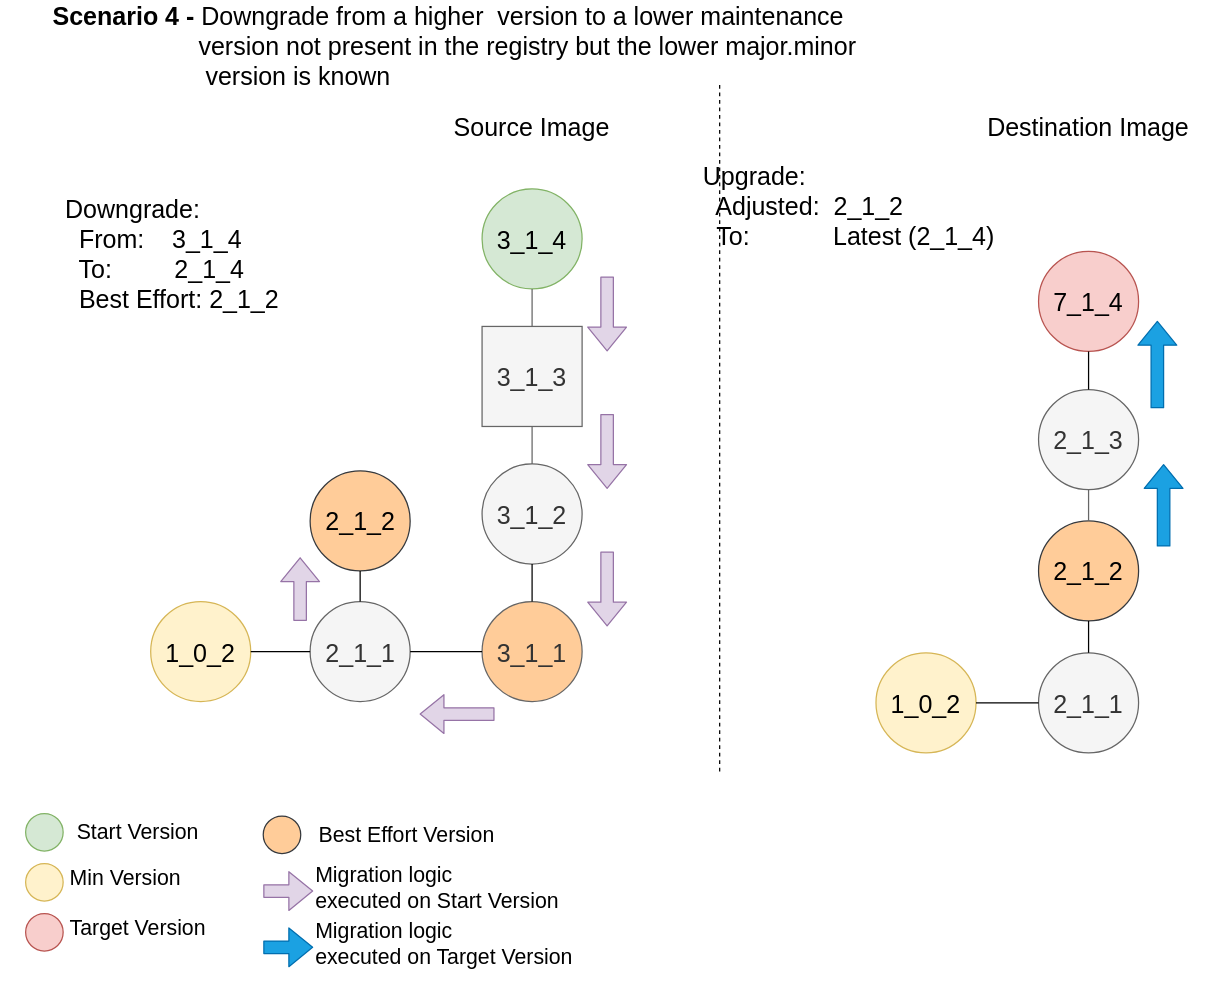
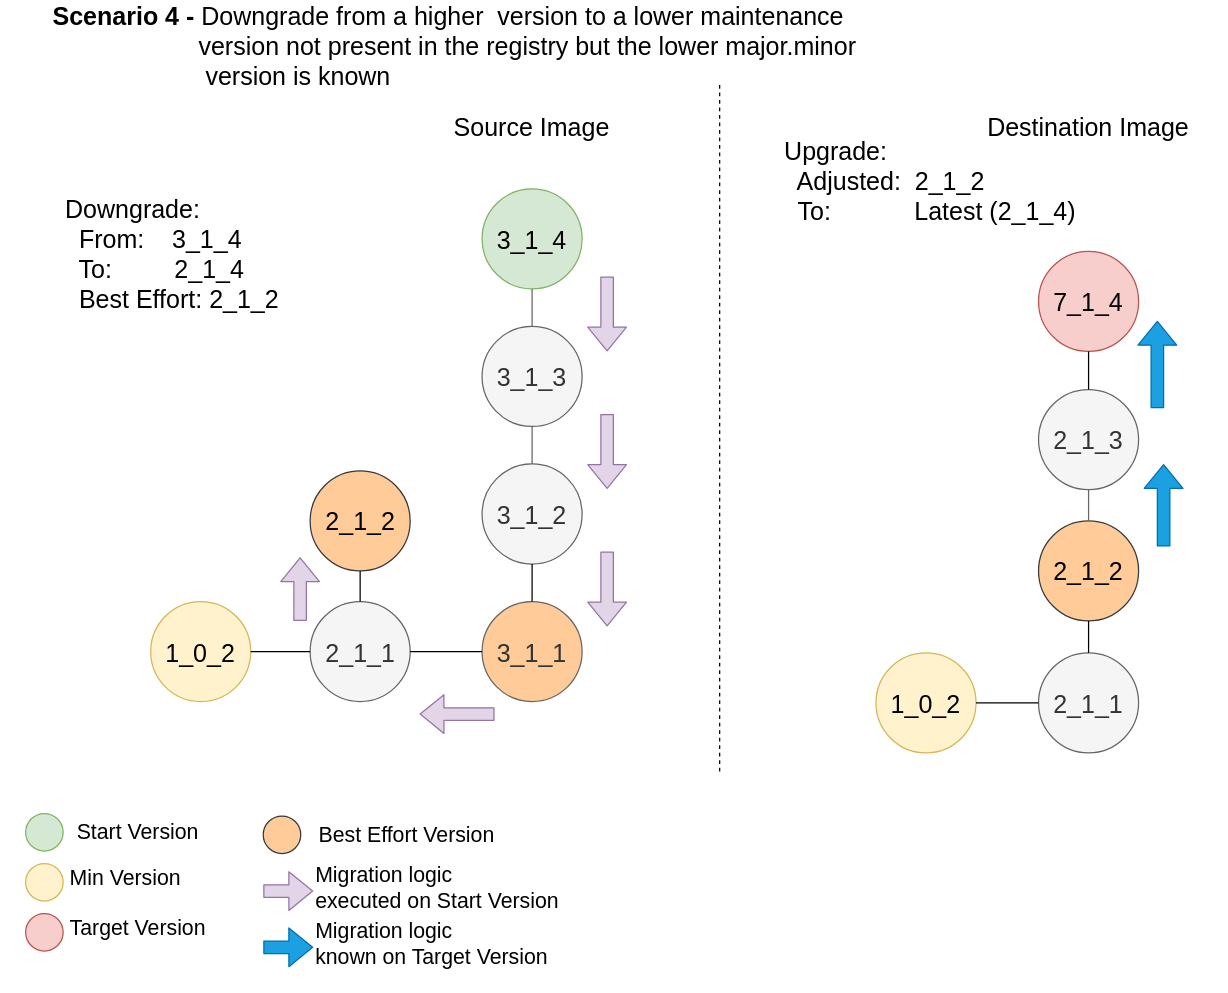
node "Upgrade: Adjusted: 2_1_2 To: Latest (2_1_4)": moved (857, 220) -> (938, 195)
node "3_1_3": shape rectangle -> ellipse
node "Migration logic executed on Target Version": label "Migration logic executed on Target Version" -> "Migration logic known on Target Version"
